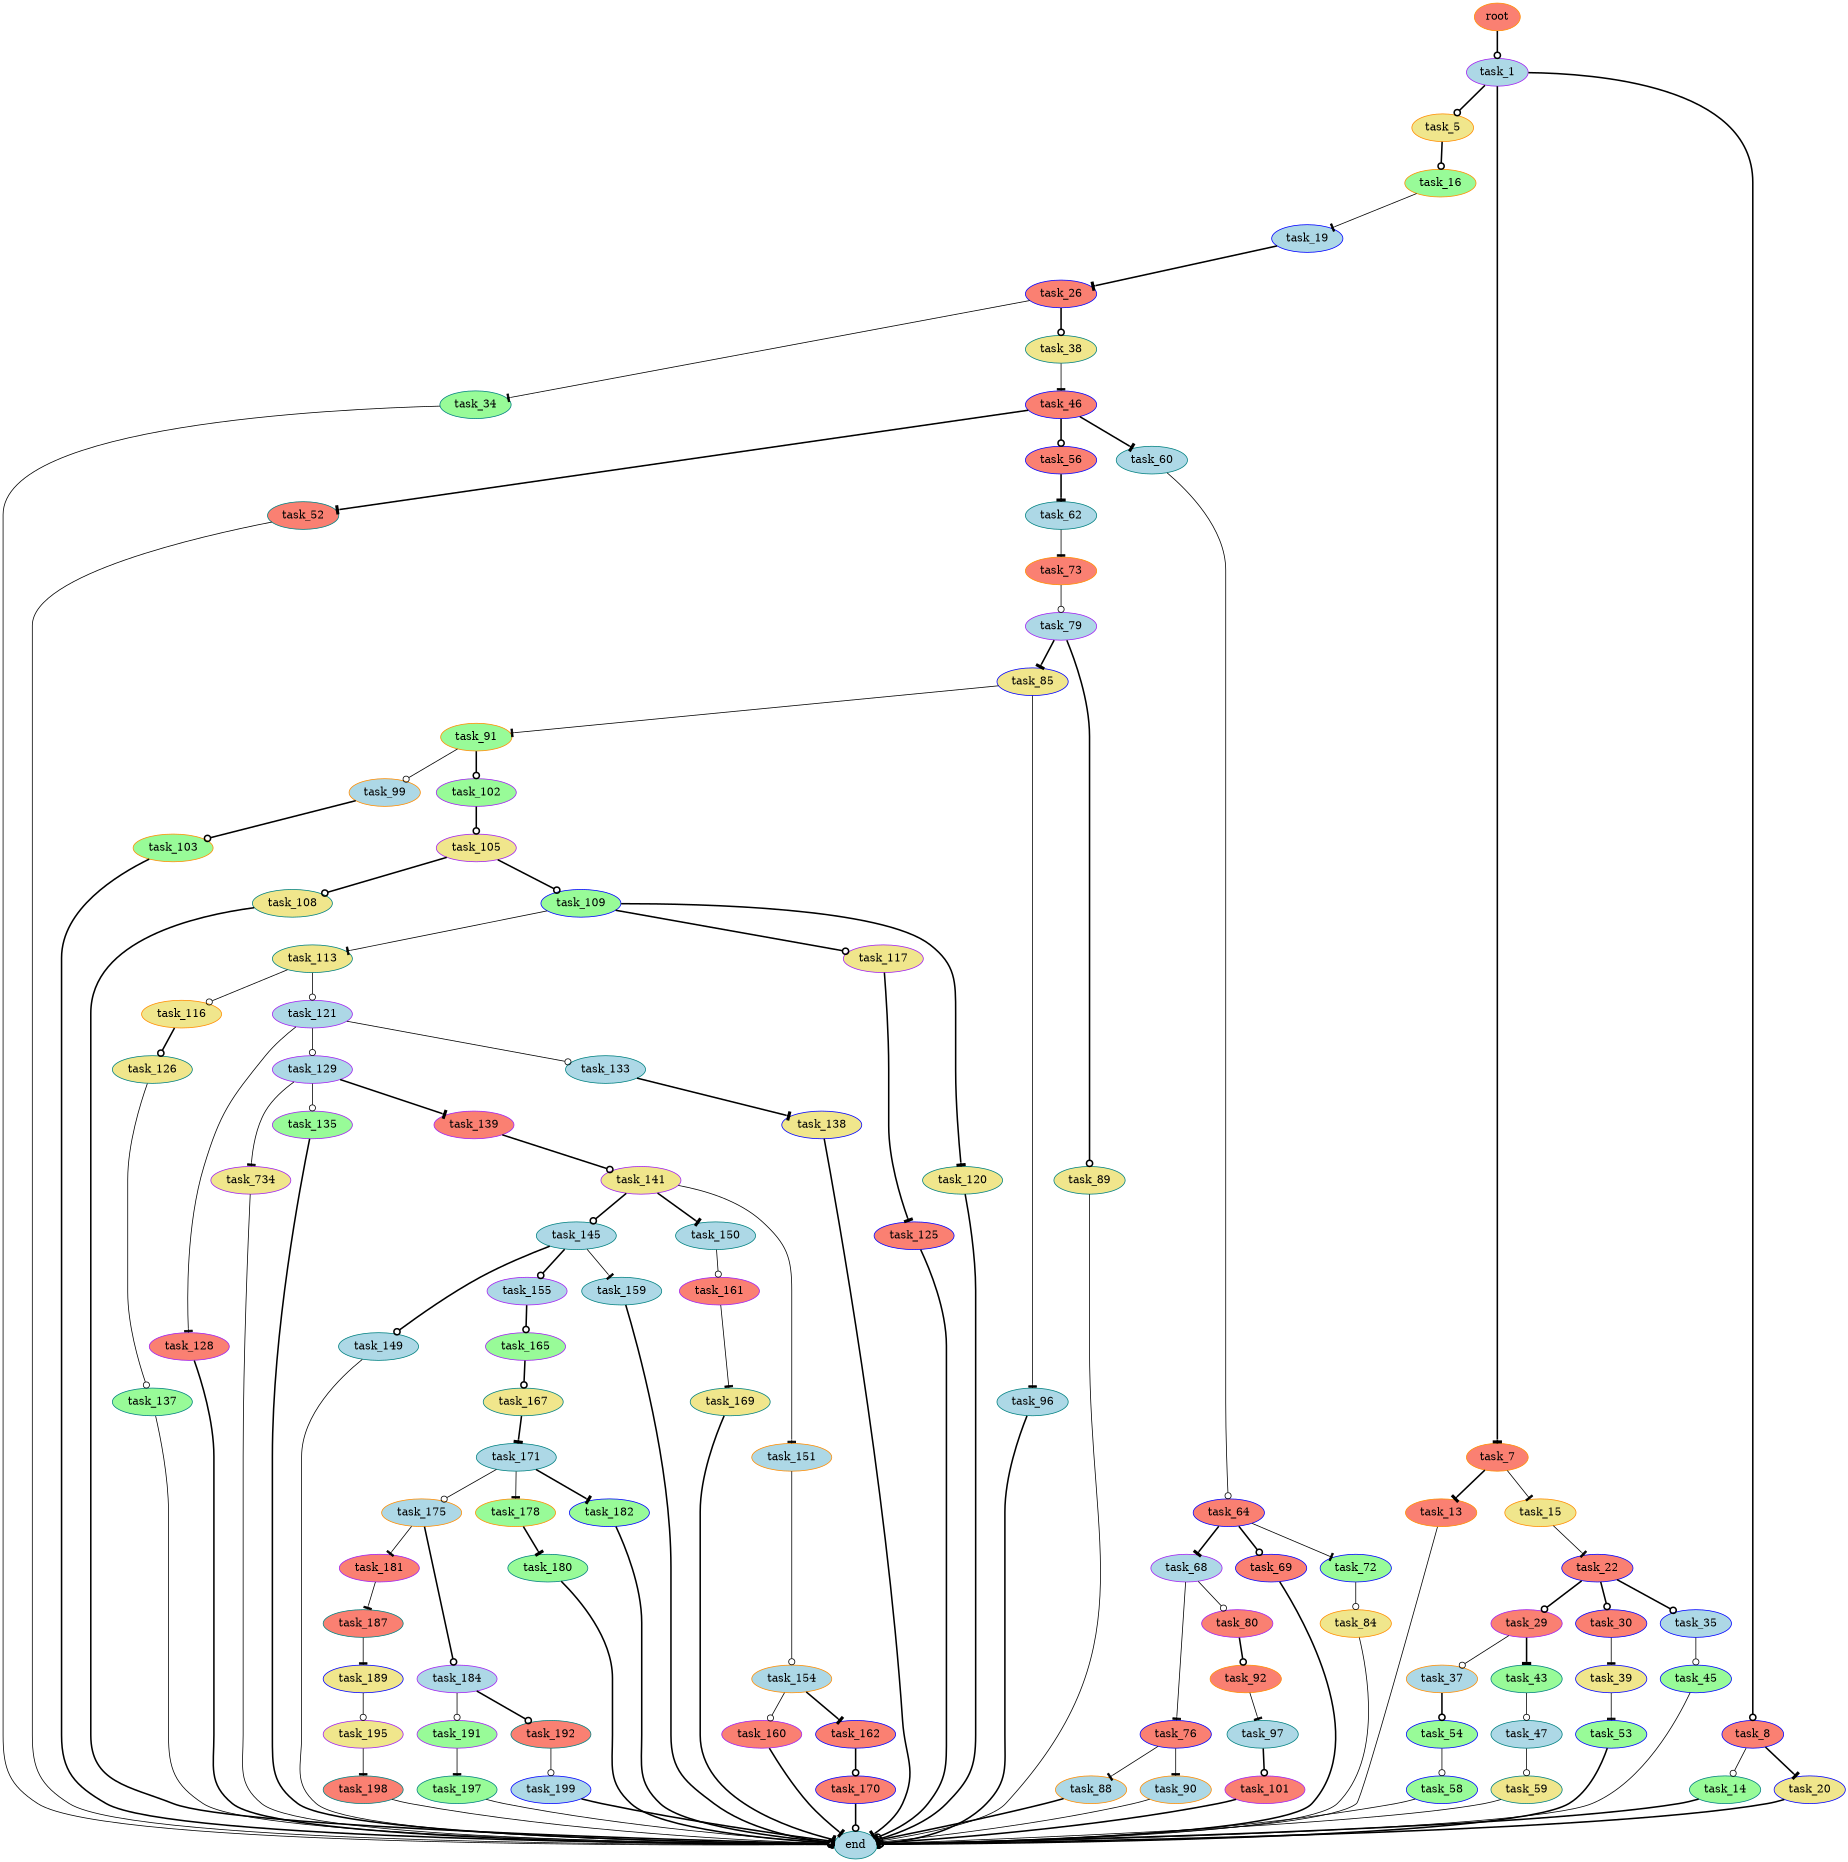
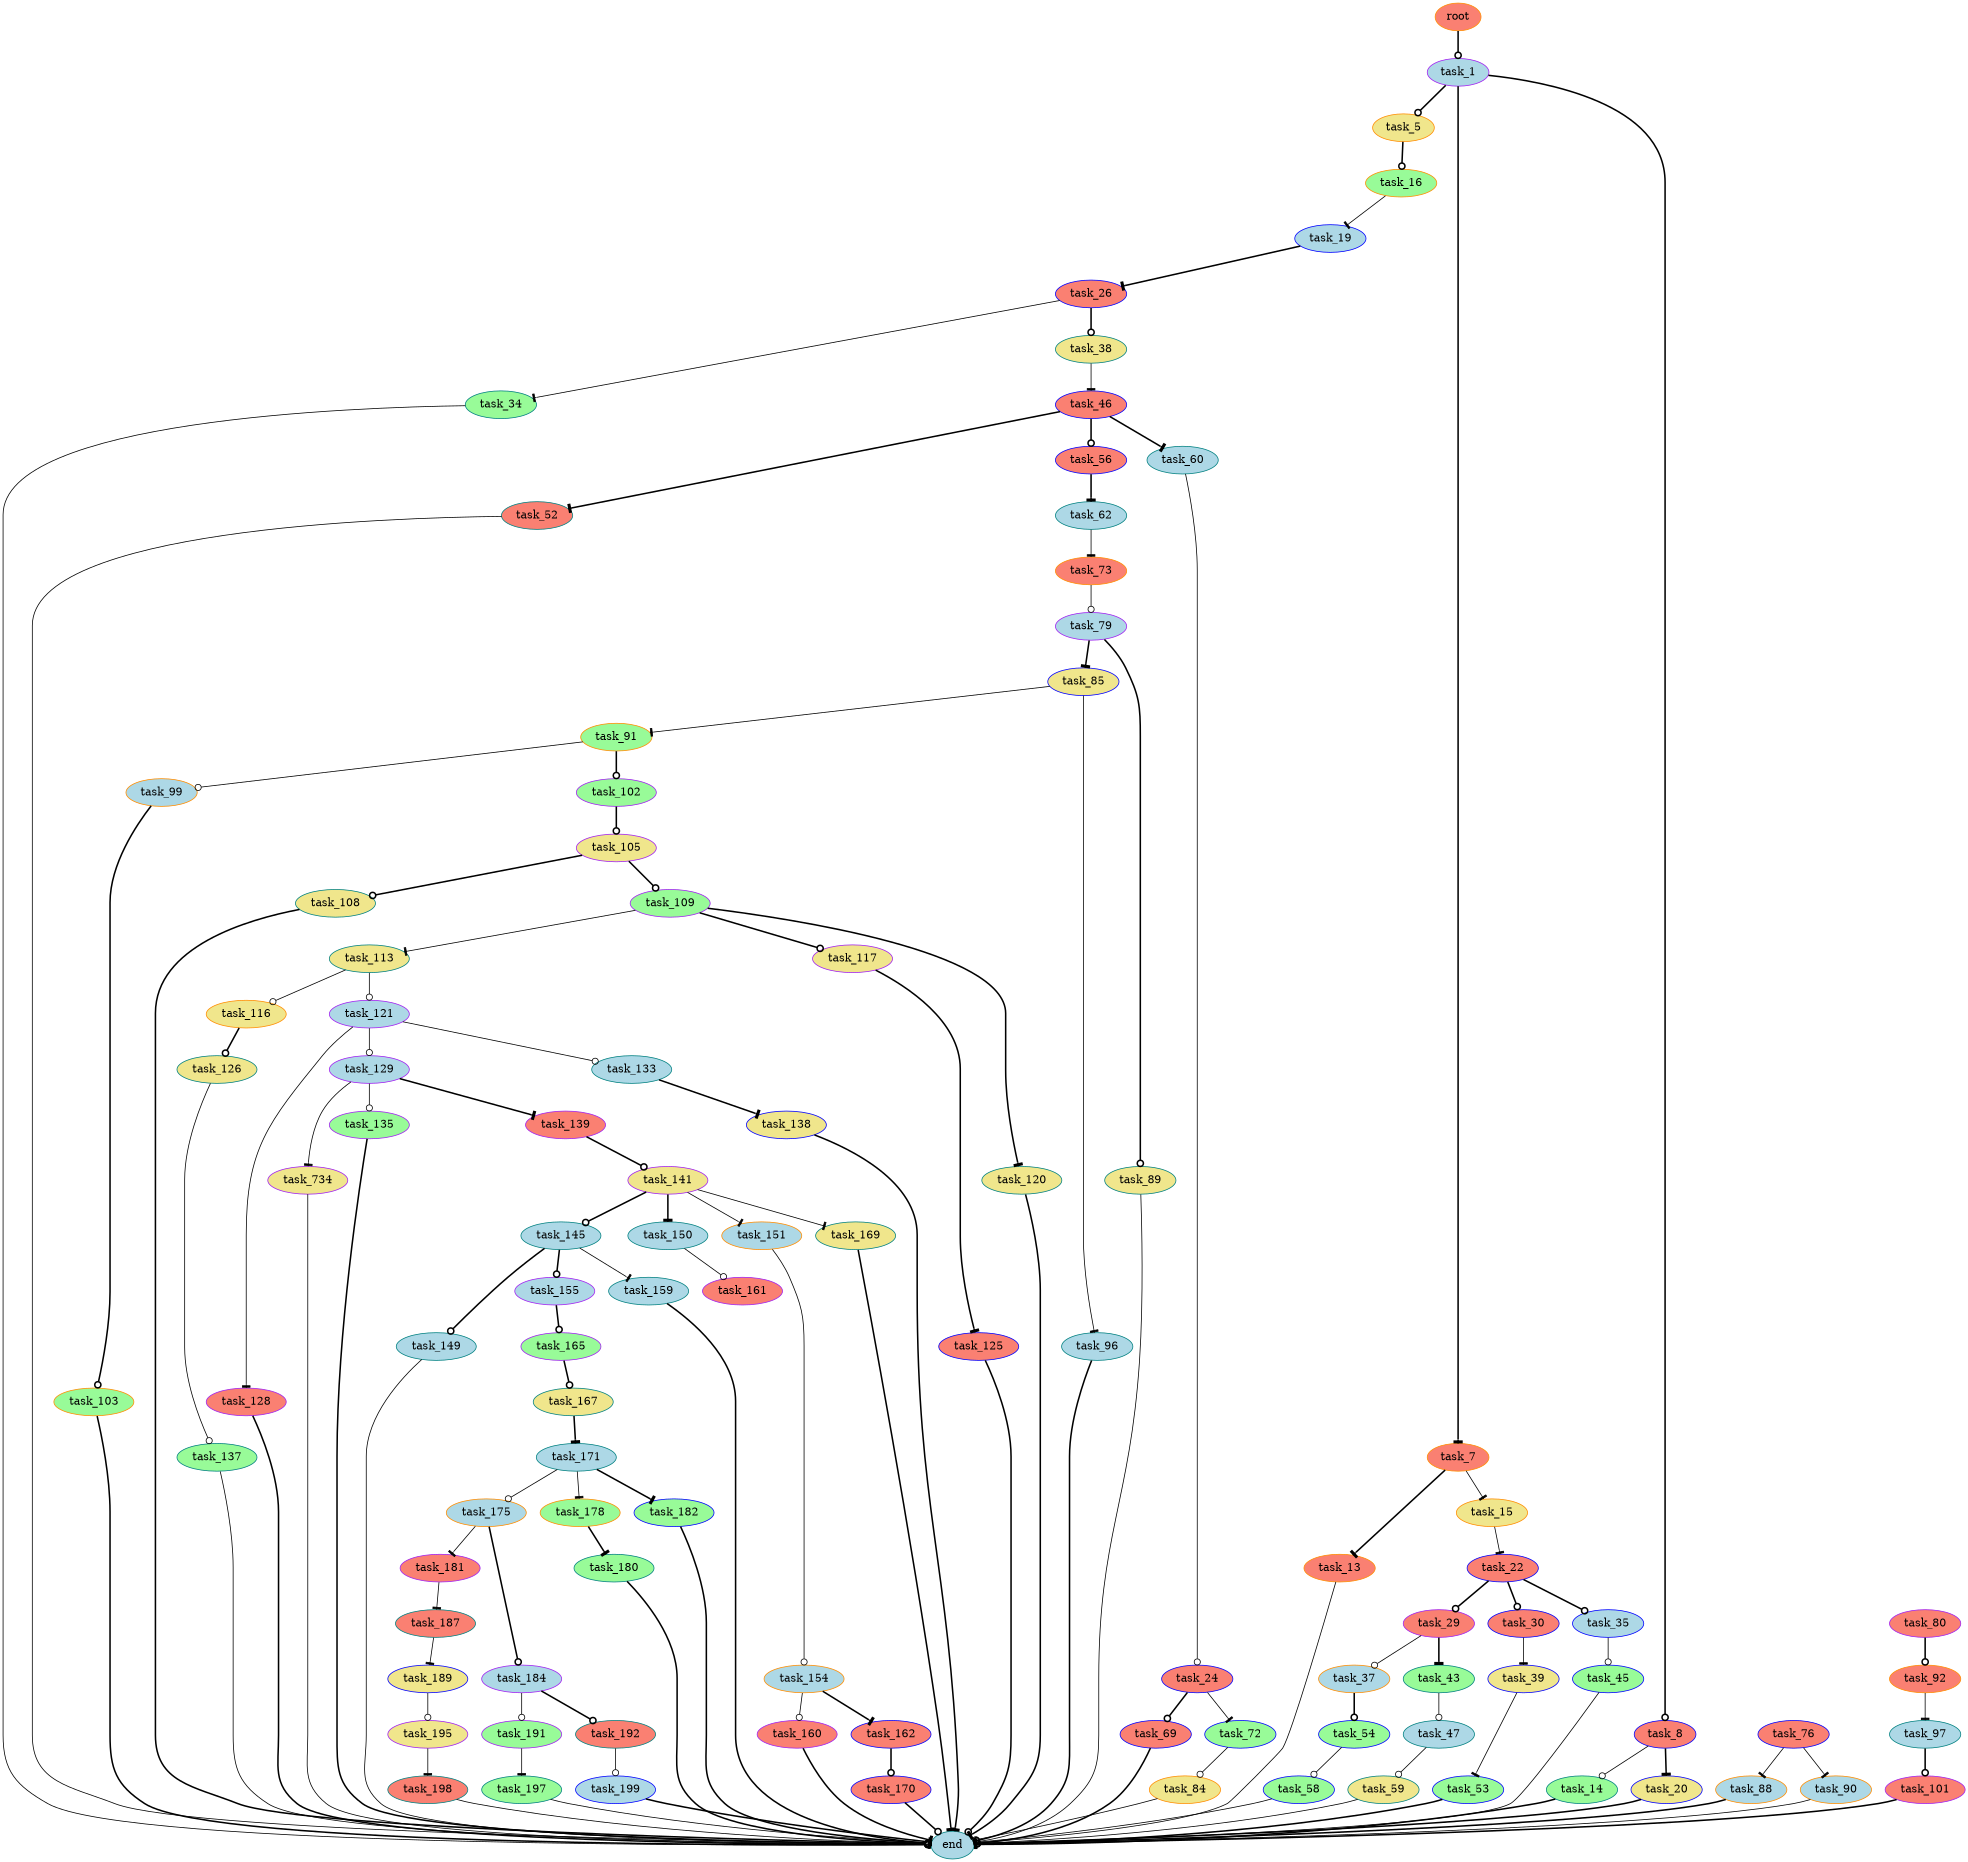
node "task_109": color blue -> purple
edge "task_161" -> "task_169": now "task_141" -> "task_169"
node "task_64": label "task_64" -> "task_24"
node "task_68": removed
